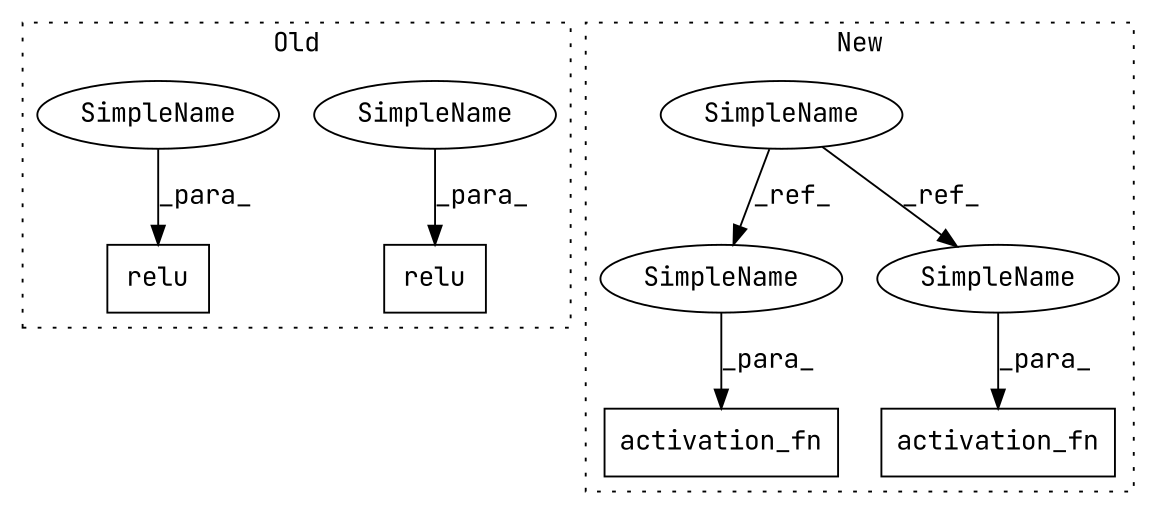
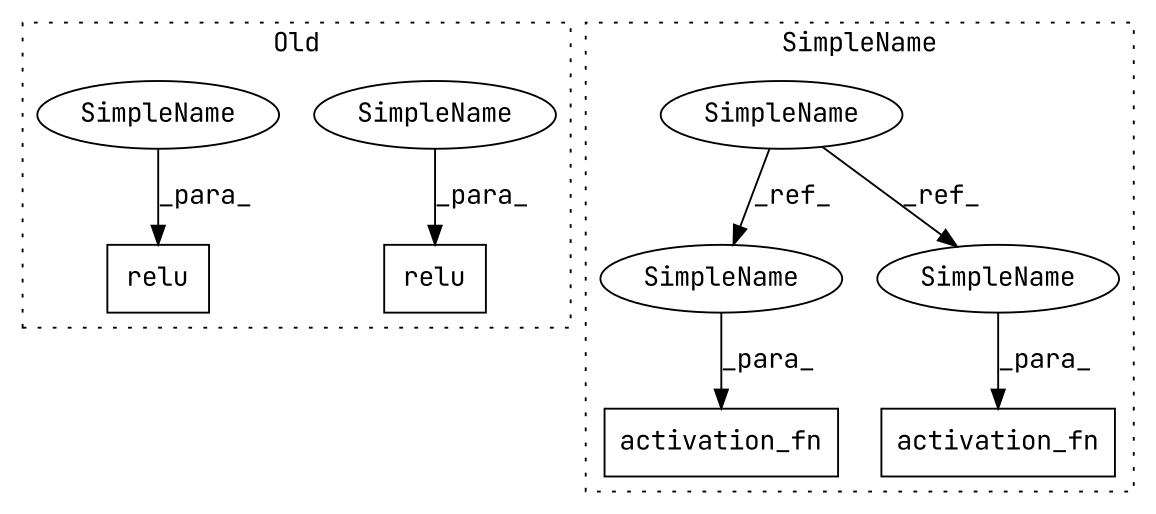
cluster "New": label "New" -> "SimpleName"
